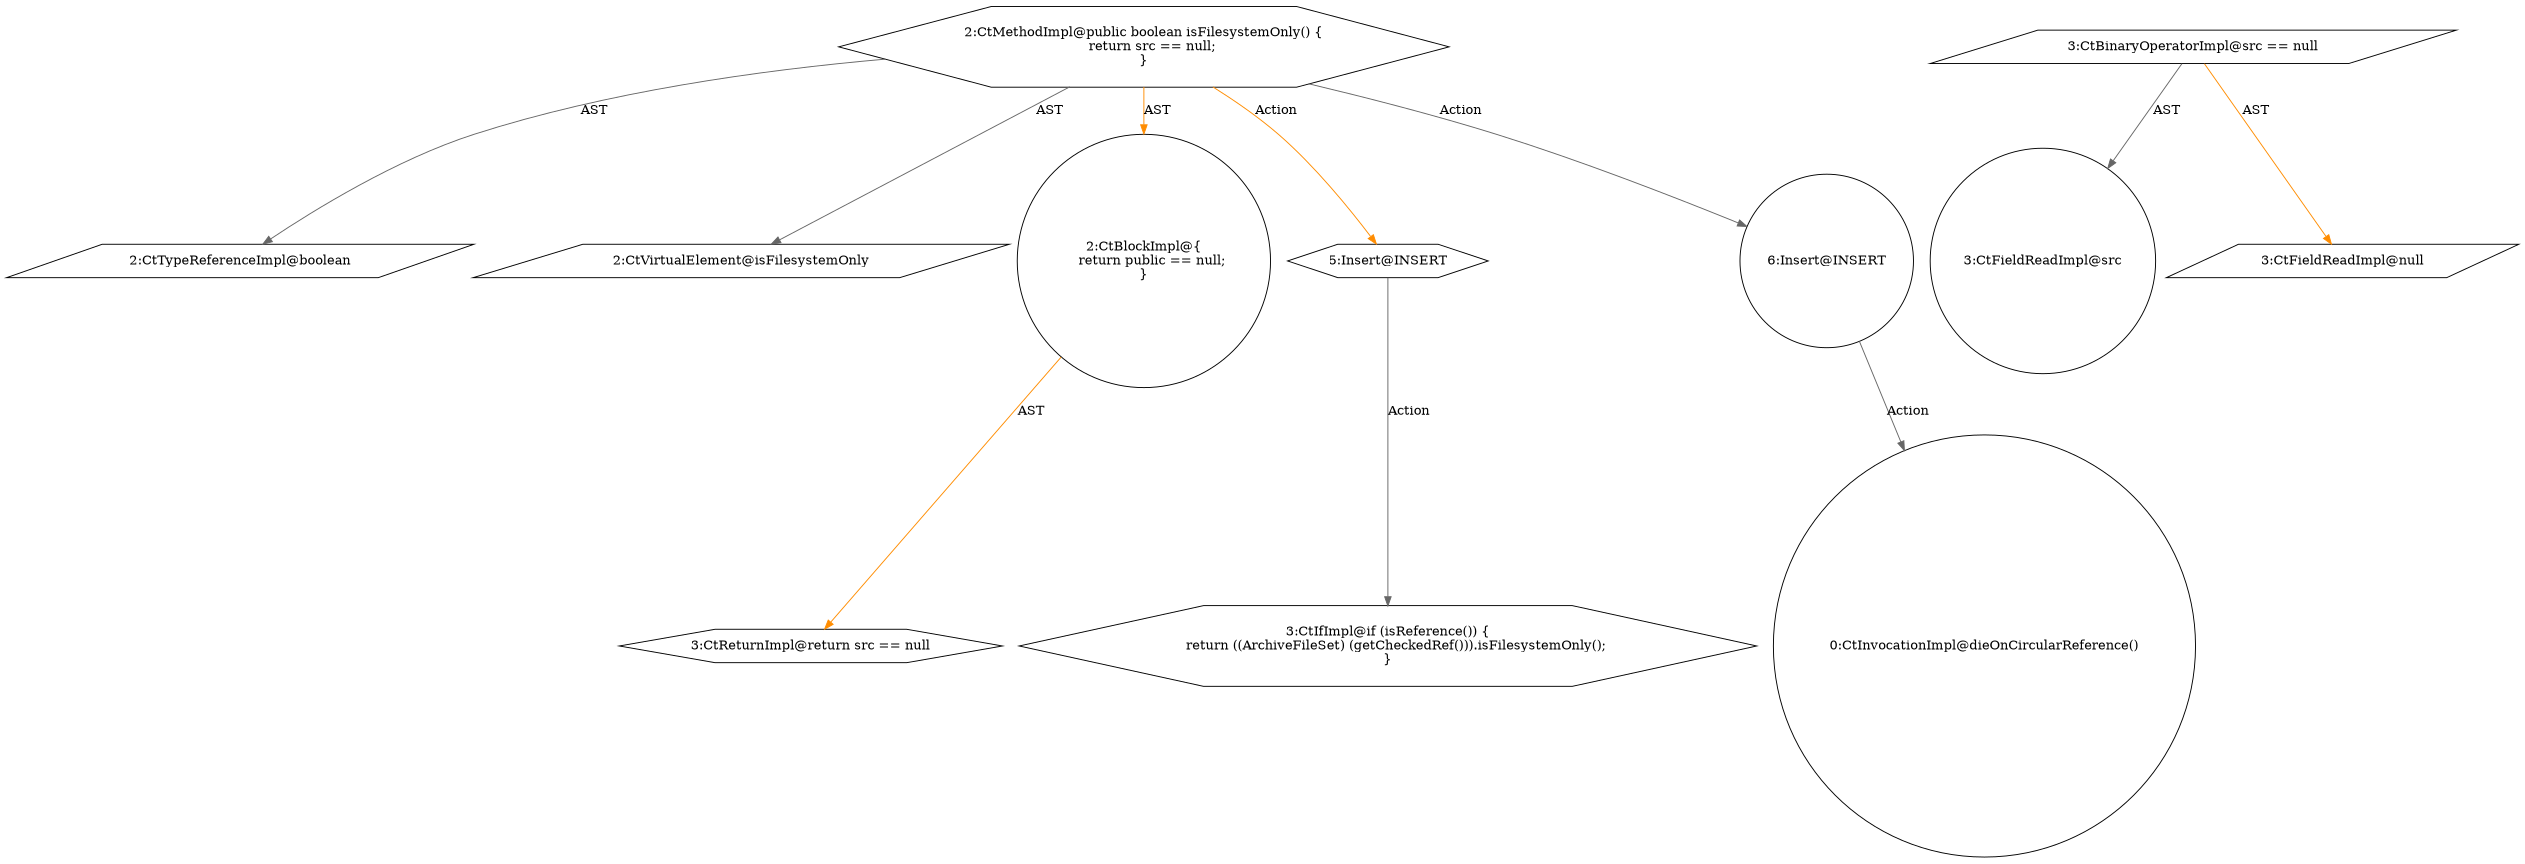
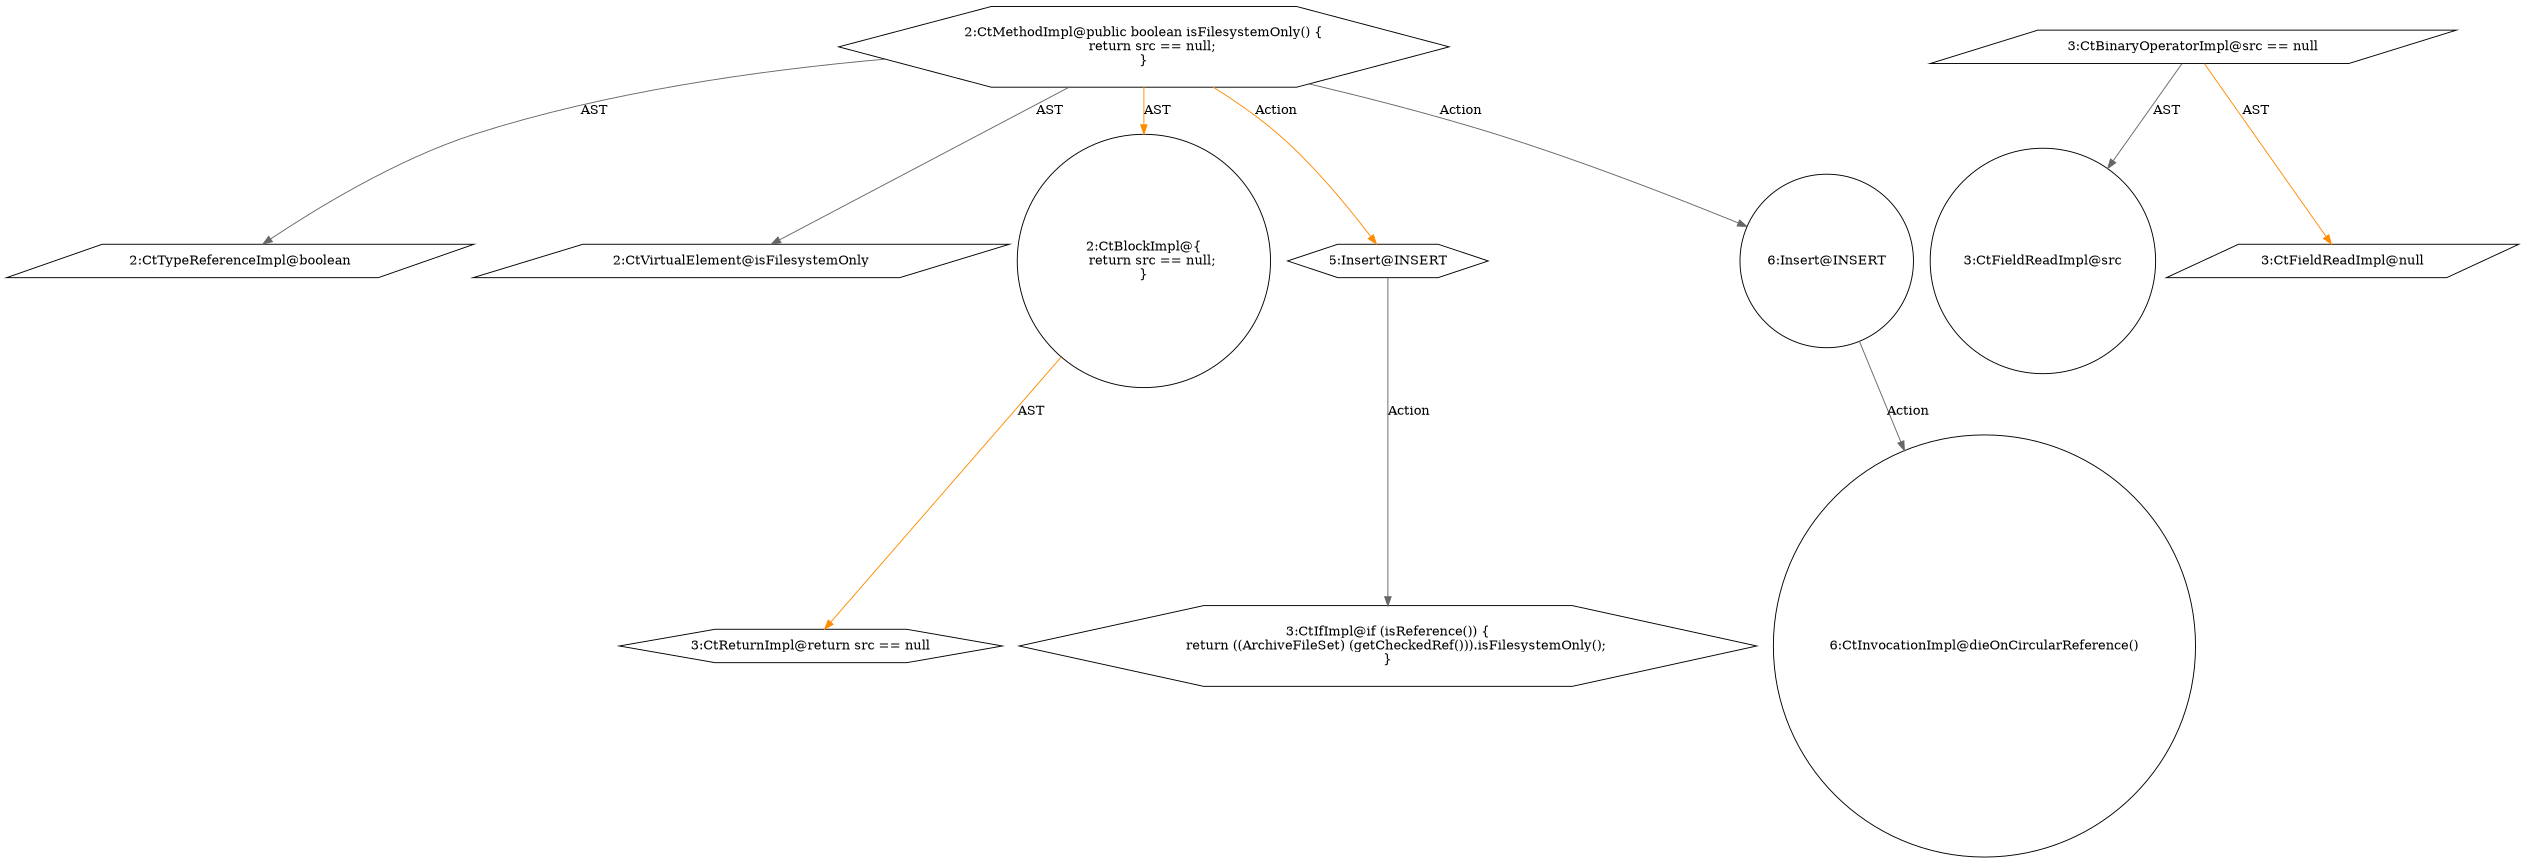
node "2:CtBlockImpl@{ return public == null; }": label "2:CtBlockImpl@{ return public == null; }" -> "2:CtBlockImpl@{ return src == null; }"
node "0:CtInvocationImpl@dieOnCircularReference()": label "0:CtInvocationImpl@dieOnCircularReference()" -> "6:CtInvocationImpl@dieOnCircularReference()"
